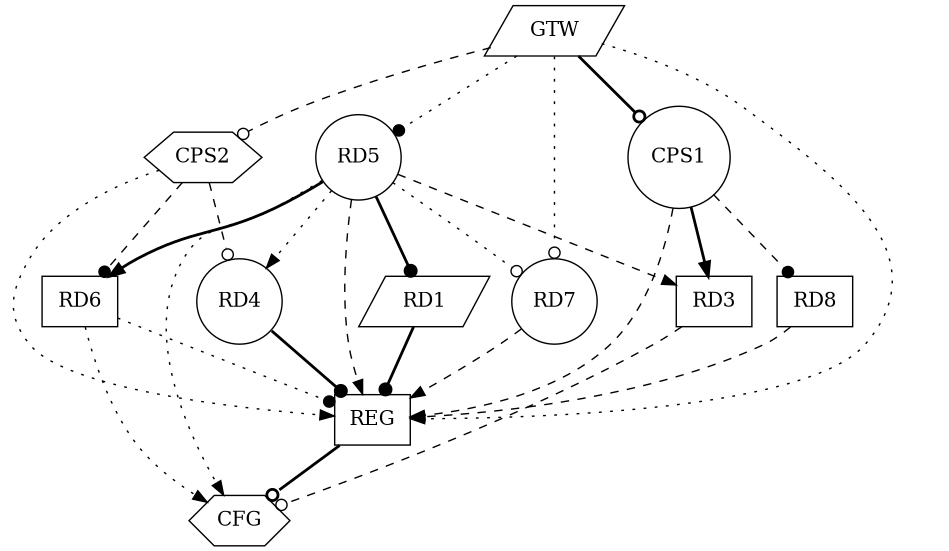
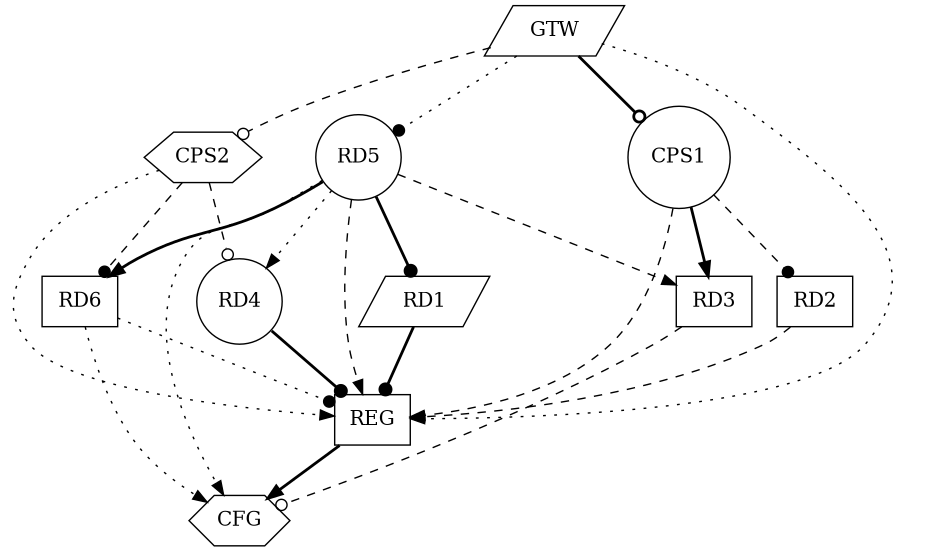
node "RD7": removed
node "RD8": label "RD8" -> "RD2"
edge "REG" -> "CFG": arrowhead odot -> normal
